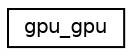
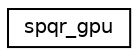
node "gpu_gpu": label "gpu_gpu" -> "spqr_gpu"
